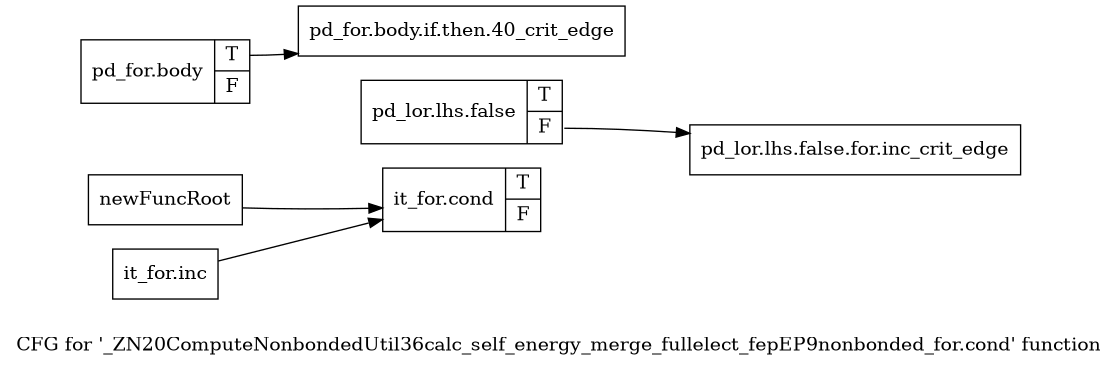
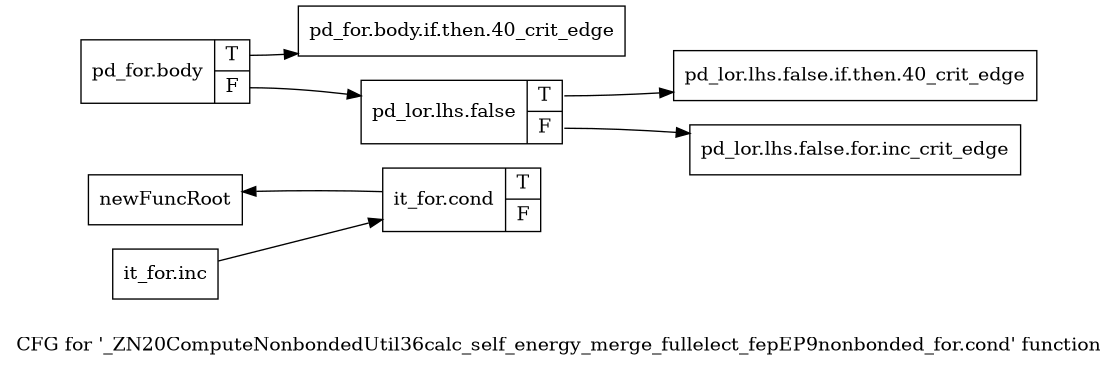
node "pd_lor.lhs.false.if.then.40_crit_edge": added
edge "pd_for.body" -> "pd_lor.lhs.false": added
edge "newFuncRoot" -> "it_for.cond": reversed
